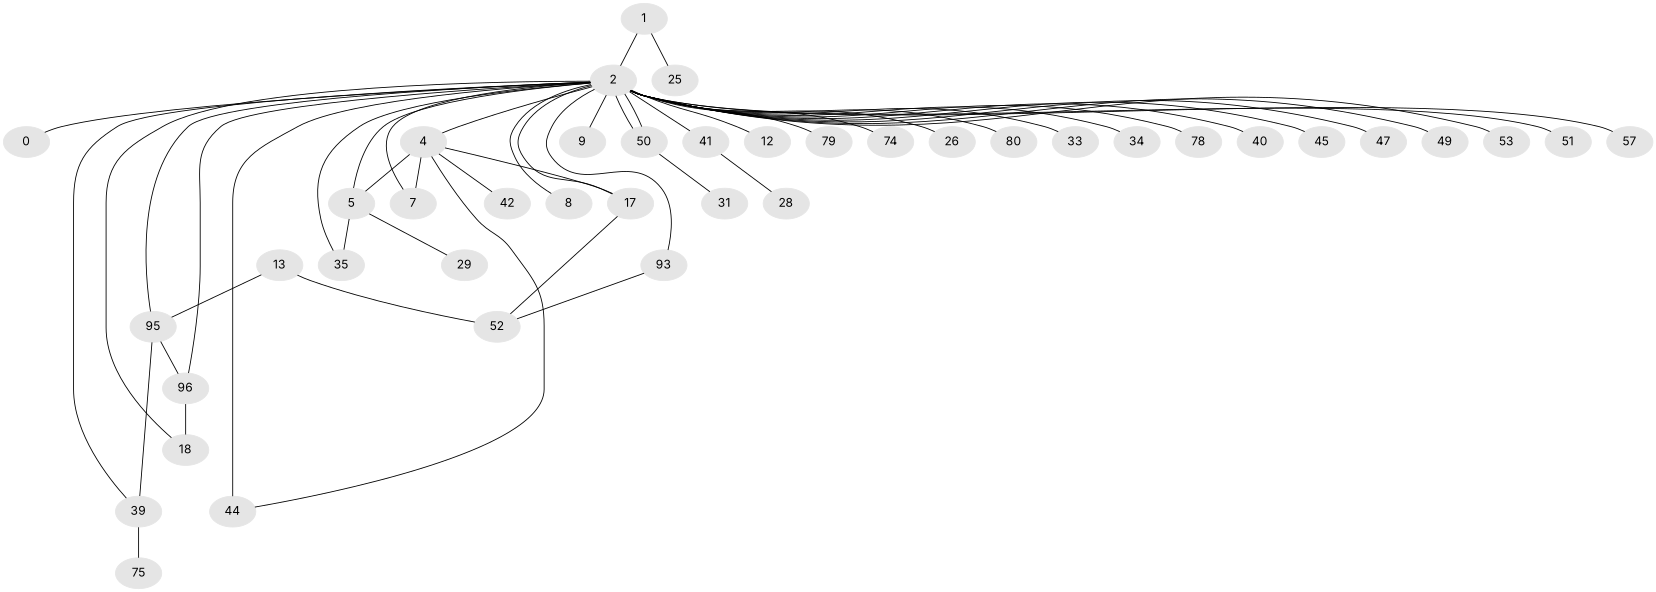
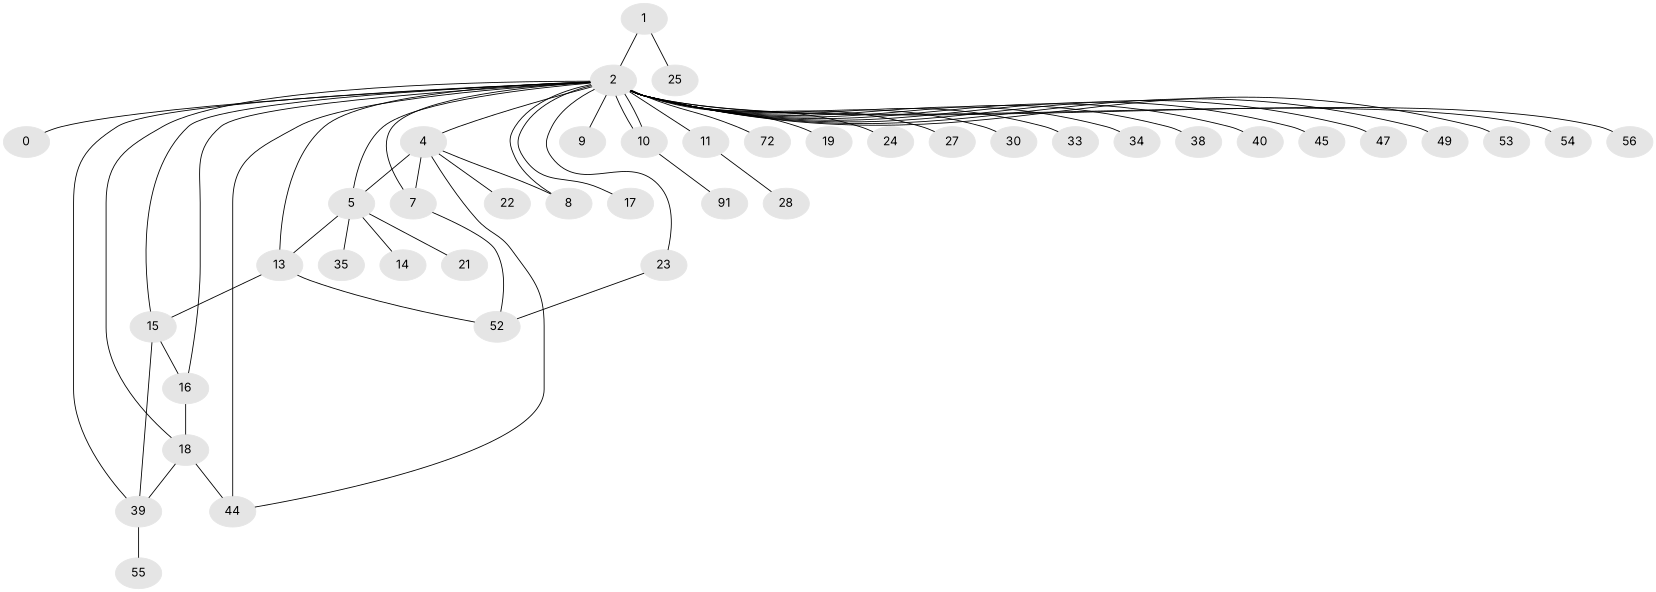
edge "2" -- "35": now "2" -- "13"
node "50": label "50" -> "10"
node "41": label "41" -> "11"
node "12": label "12" -> "72"
node "79": label "79" -> "19"
node "74": label "74" -> "24"
node "26": label "26" -> "27"
node "80": label "80" -> "30"
node "78": label "78" -> "38"
node "51": label "51" -> "54"
node "57": label "57" -> "56"
edge "4" -- "17": now "4" -- "8"
node "42": label "42" -> "22"
node "31": label "31" -> "91"
edge "5" -- "13": added
node "14": added
node "29": label "29" -> "21"
edge "17" -- "52": now "7" -- "52"
node "93": label "93" -> "23"
node "95": label "95" -> "15"
node "96": label "96" -> "16"
edge "18" -- "39": added
edge "18" -- "44": added
node "75": label "75" -> "55"
